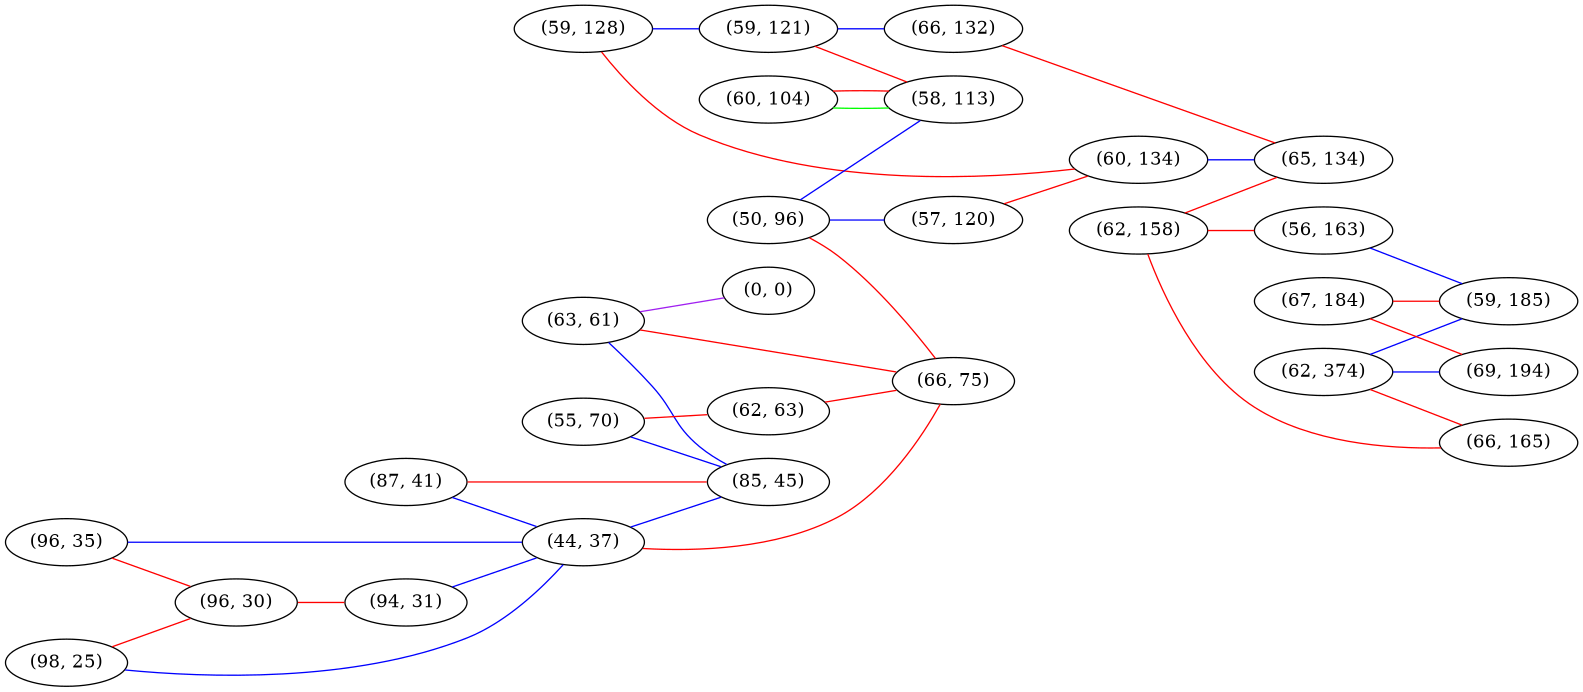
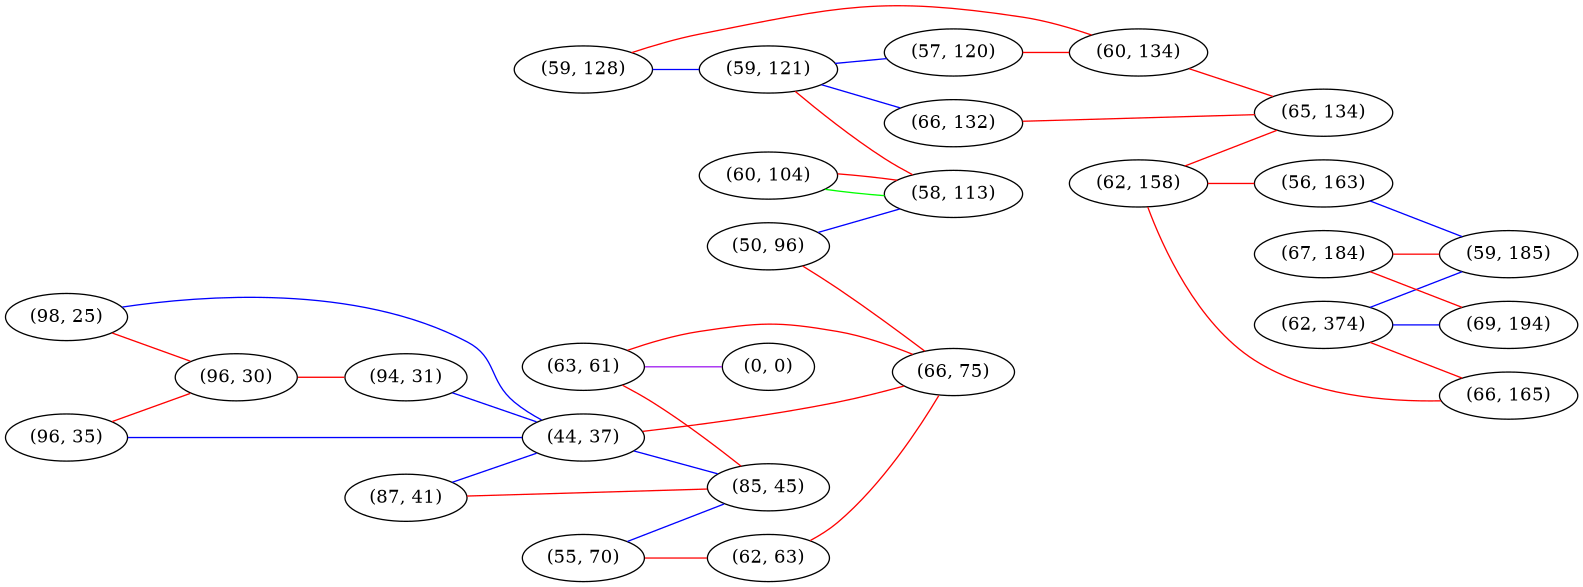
edge "(60, 134)" -- "(65, 134)": color blue -> red
edge "(50, 96)" -- "(57, 120)": now "(59, 121)" -- "(57, 120)"
edge "(63, 61)" -- "(85, 45)": color blue -> red
